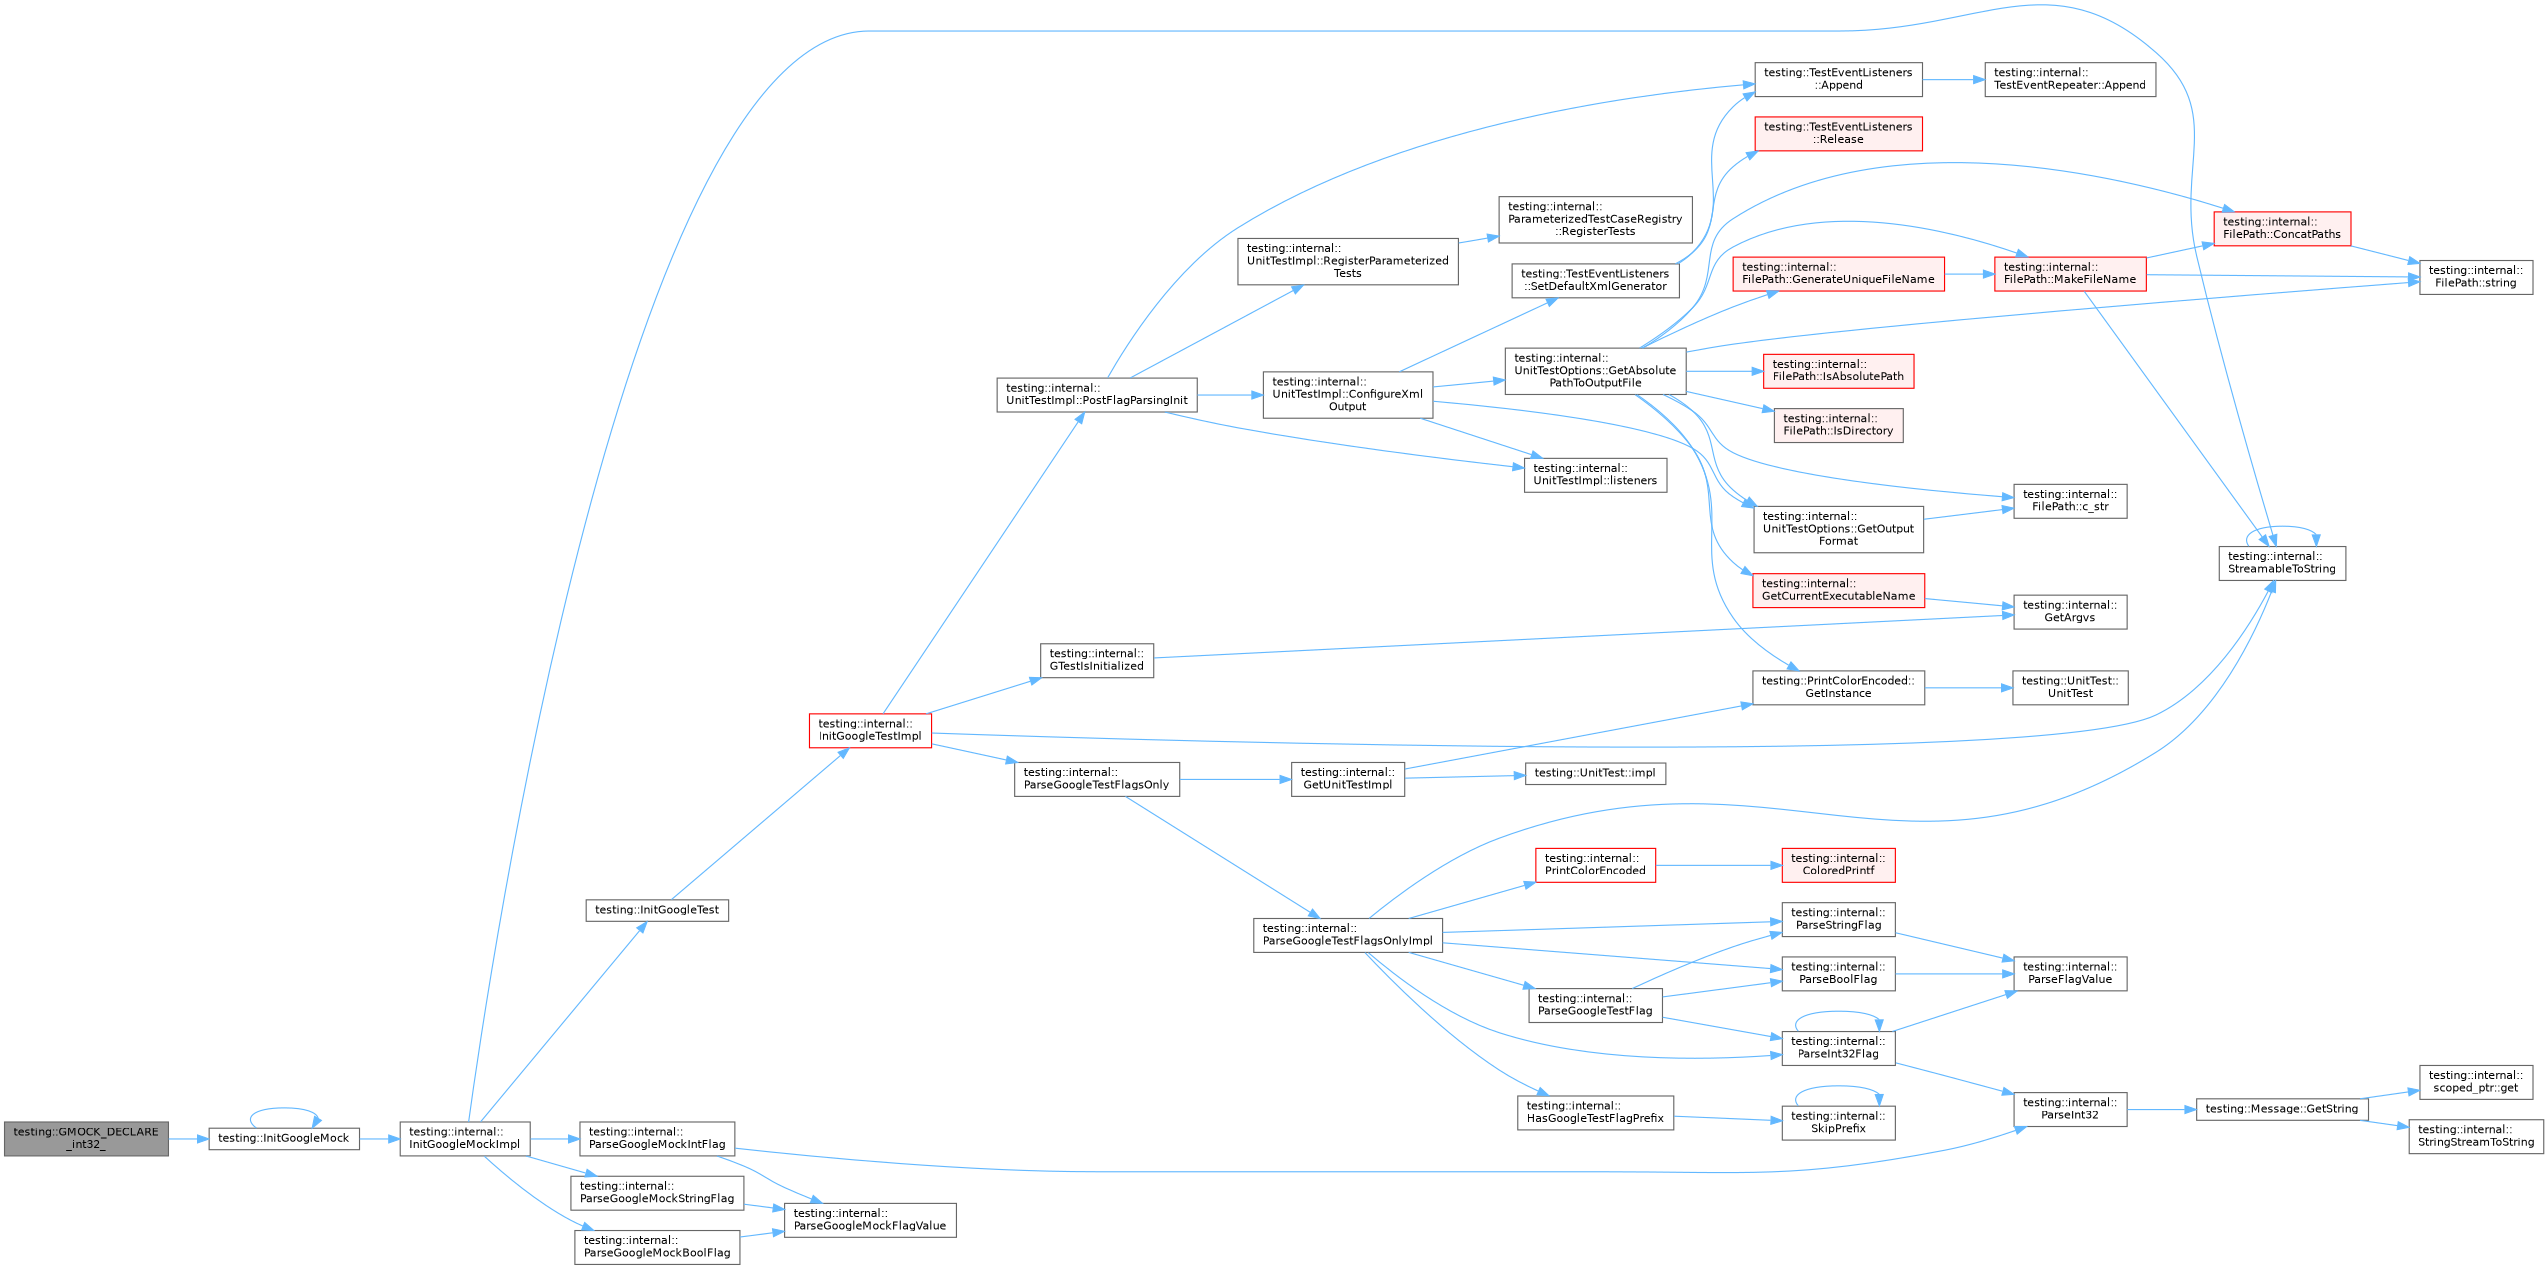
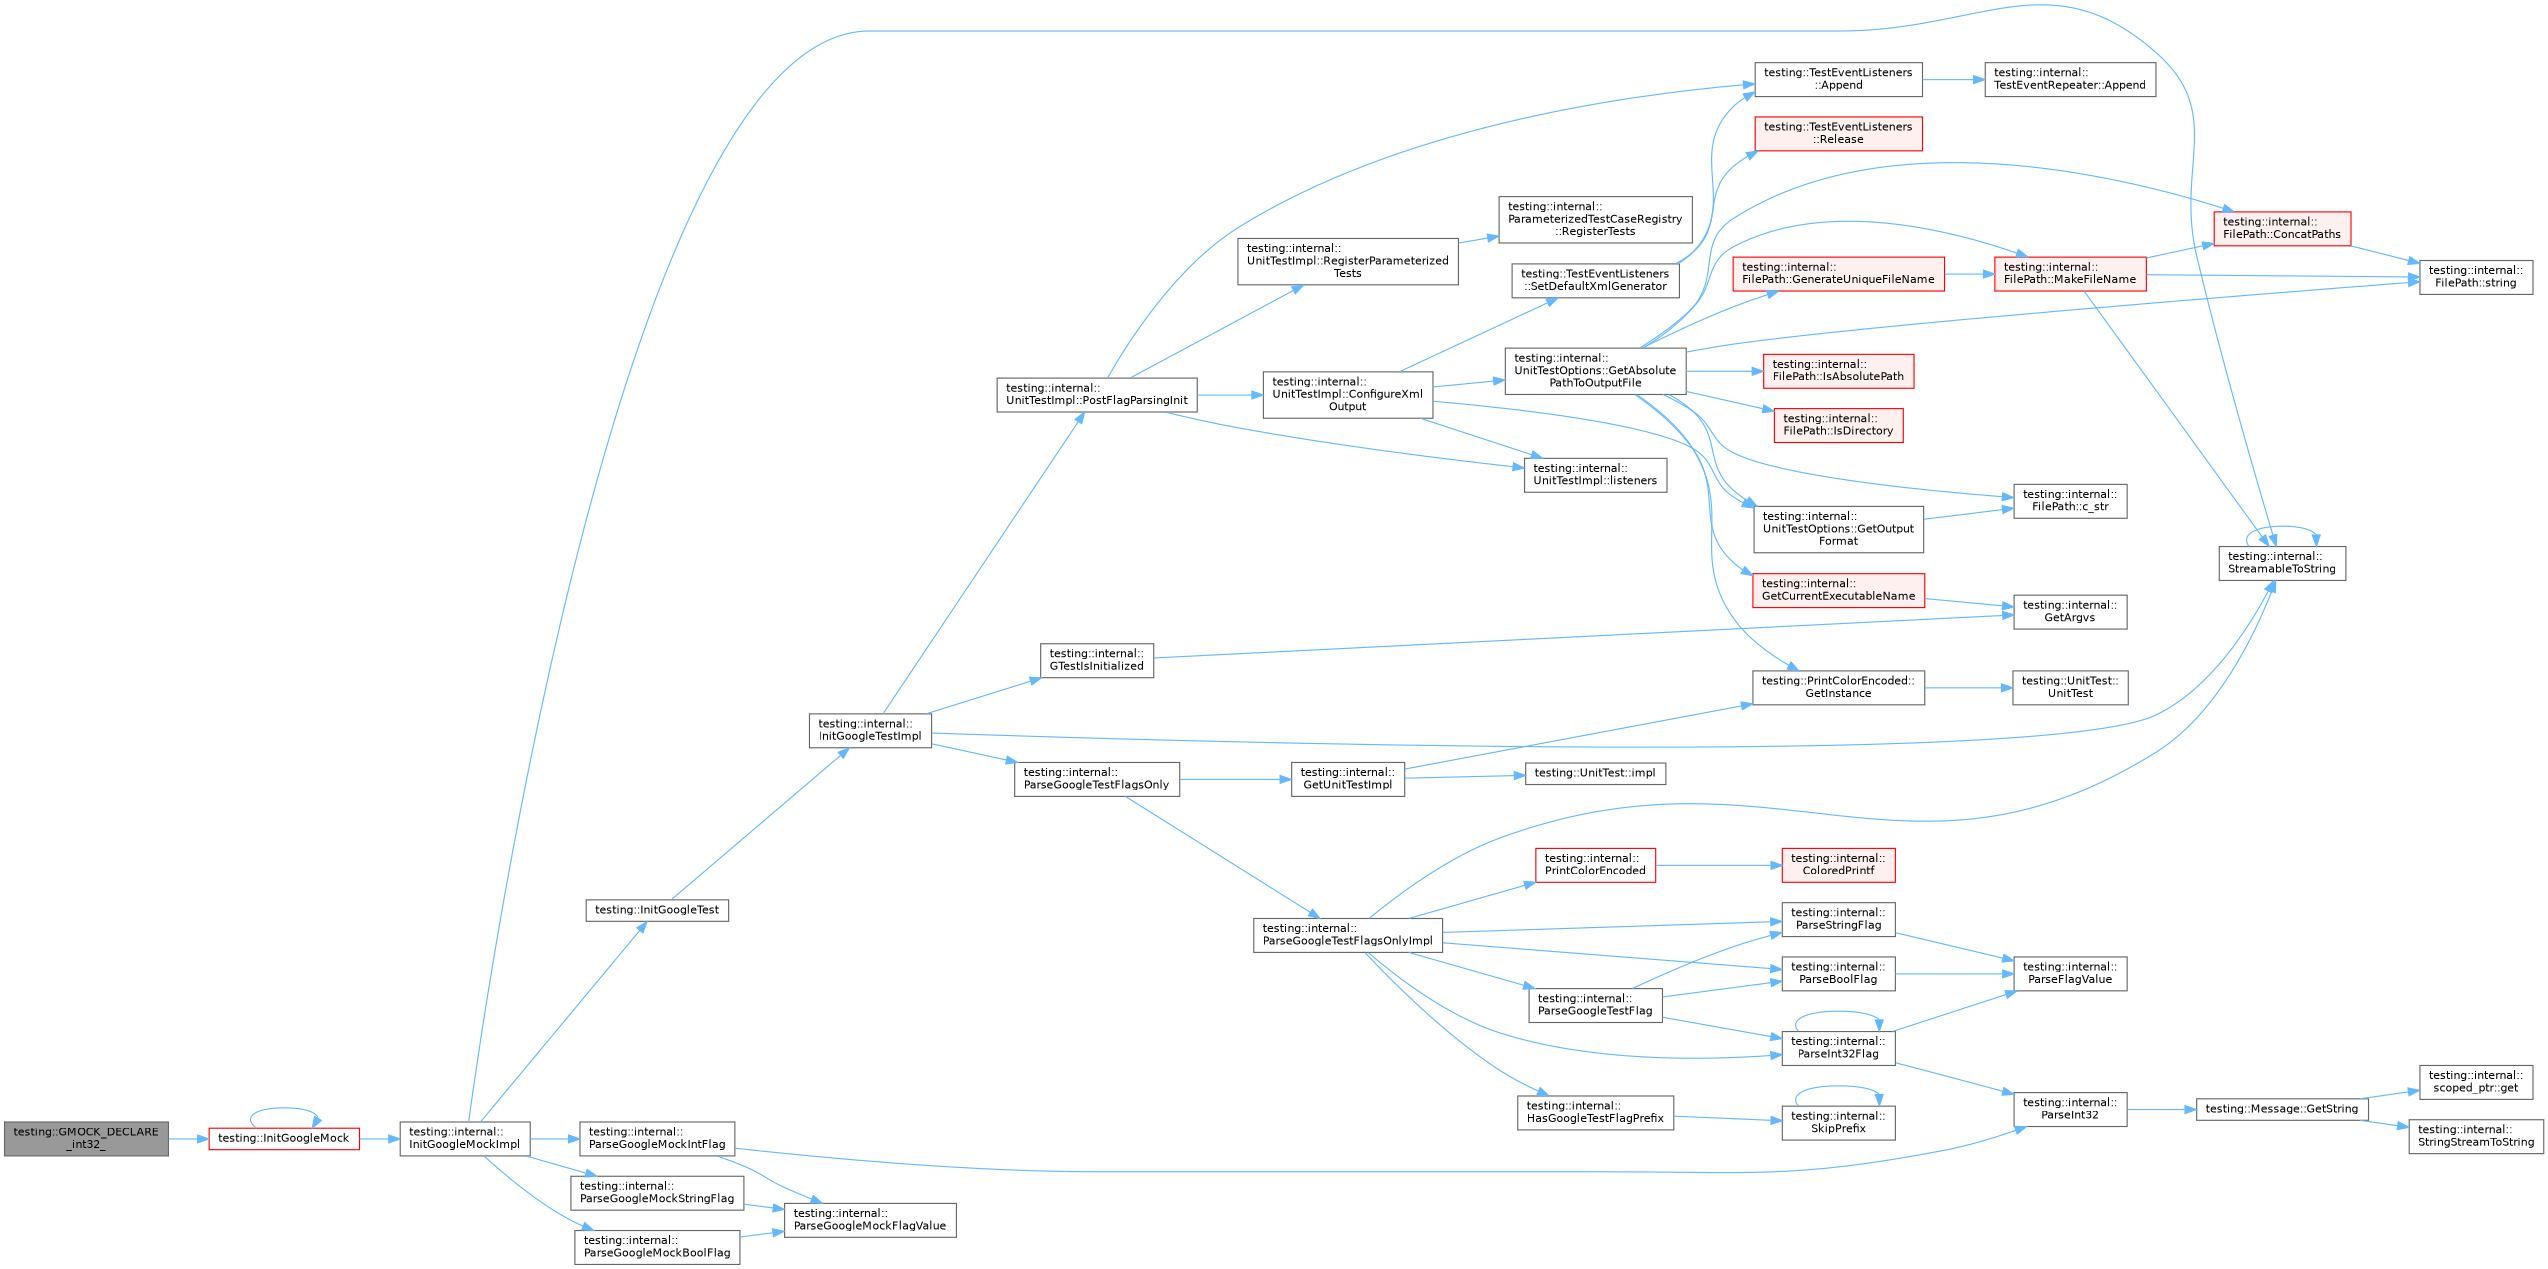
node "testing::internal:: FilePath::IsDirectory": color grey40 -> red
node "testing::internal:: InitGoogleTestImpl": color red -> grey40
node "testing::InitGoogleMock": color grey40 -> red
